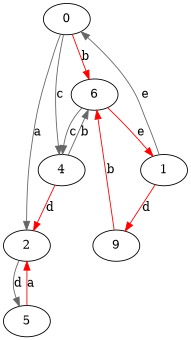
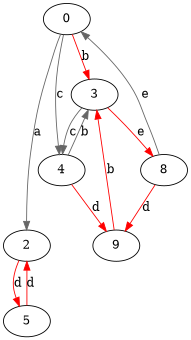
node "6": label "6" -> "3"
node "1": label "1" -> "8"
edge "4" -> "2": now "4" -> "9"
edge "2" -> "5": color gray40 -> red
edge "5" -> "2": label "a" -> "d"
